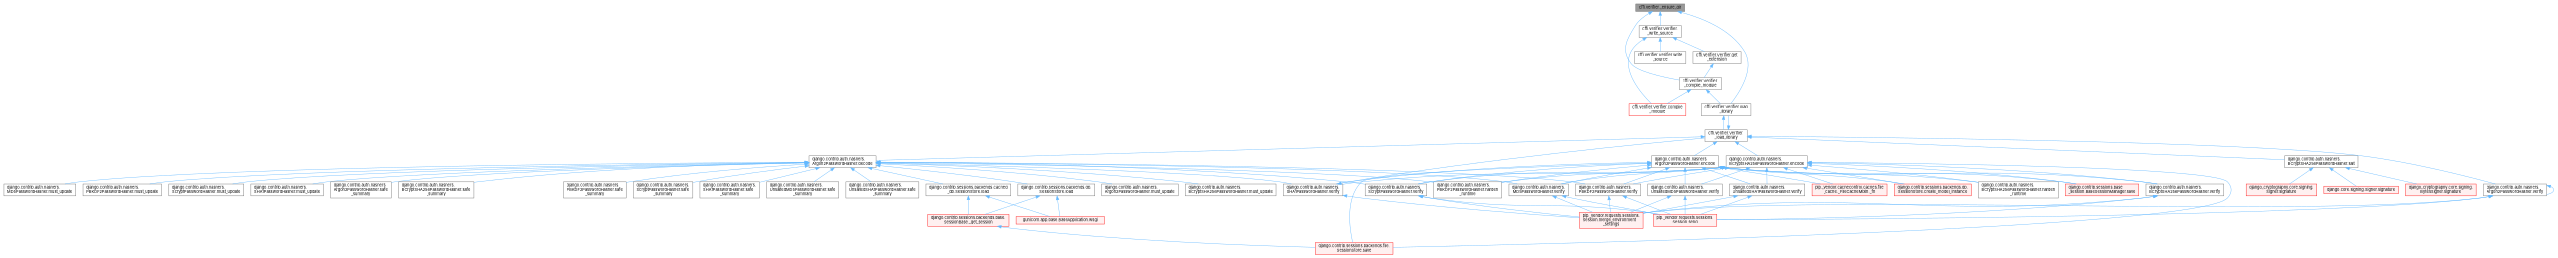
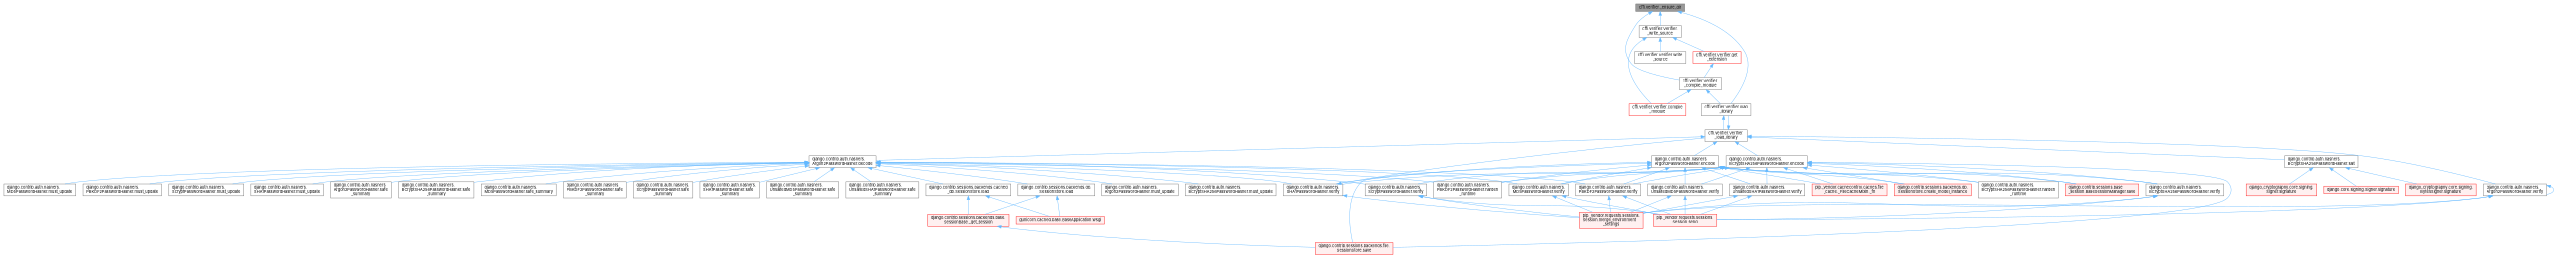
node "cffi.verifier.Verifier.get _extension": color grey40 -> red
edge "django.contrib.auth.hashers. ScryptPasswordHasher.verify" -> "django.contrib.auth.hashers. Argon2PasswordHasher.encode": removed
node "django.contrib.auth.hashers. MD5PasswordHasher.safe_summary": added
node "gunicorn.app.base.BaseApplication.wsgi": label "gunicorn.app.base.BaseApplication.wsgi" -> "gunicorn.cached.base.BaseApplication.wsgi"
